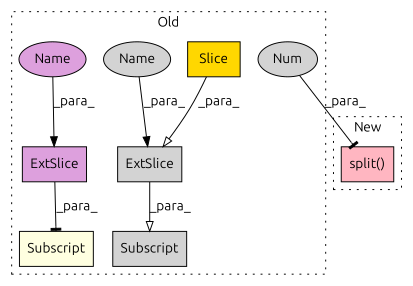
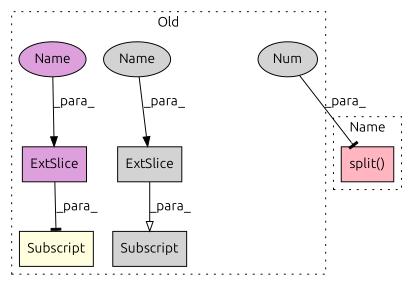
node "Slice": removed
cluster "New": label "New" -> "Name"
